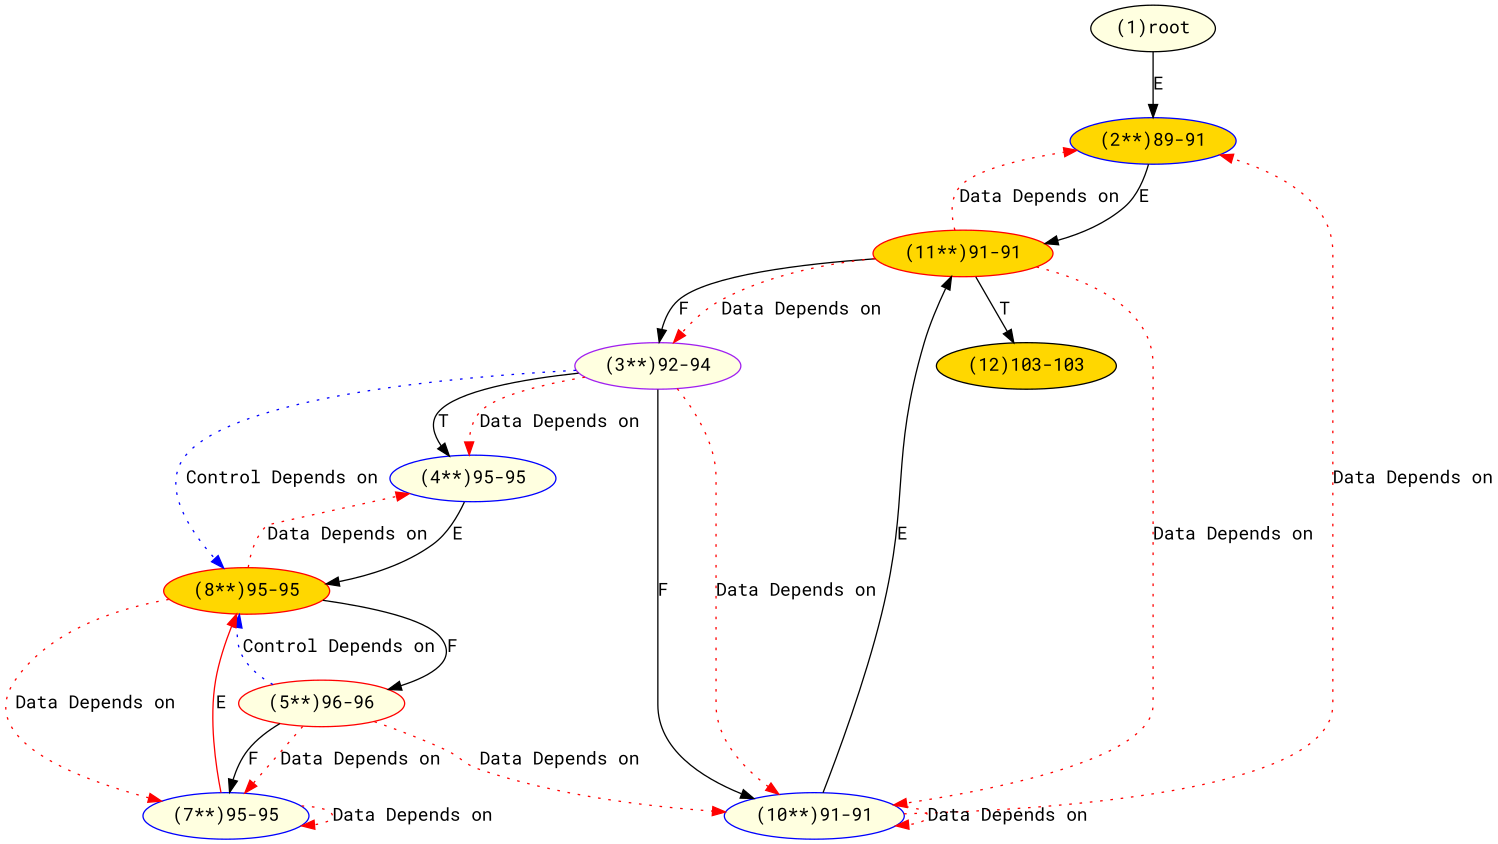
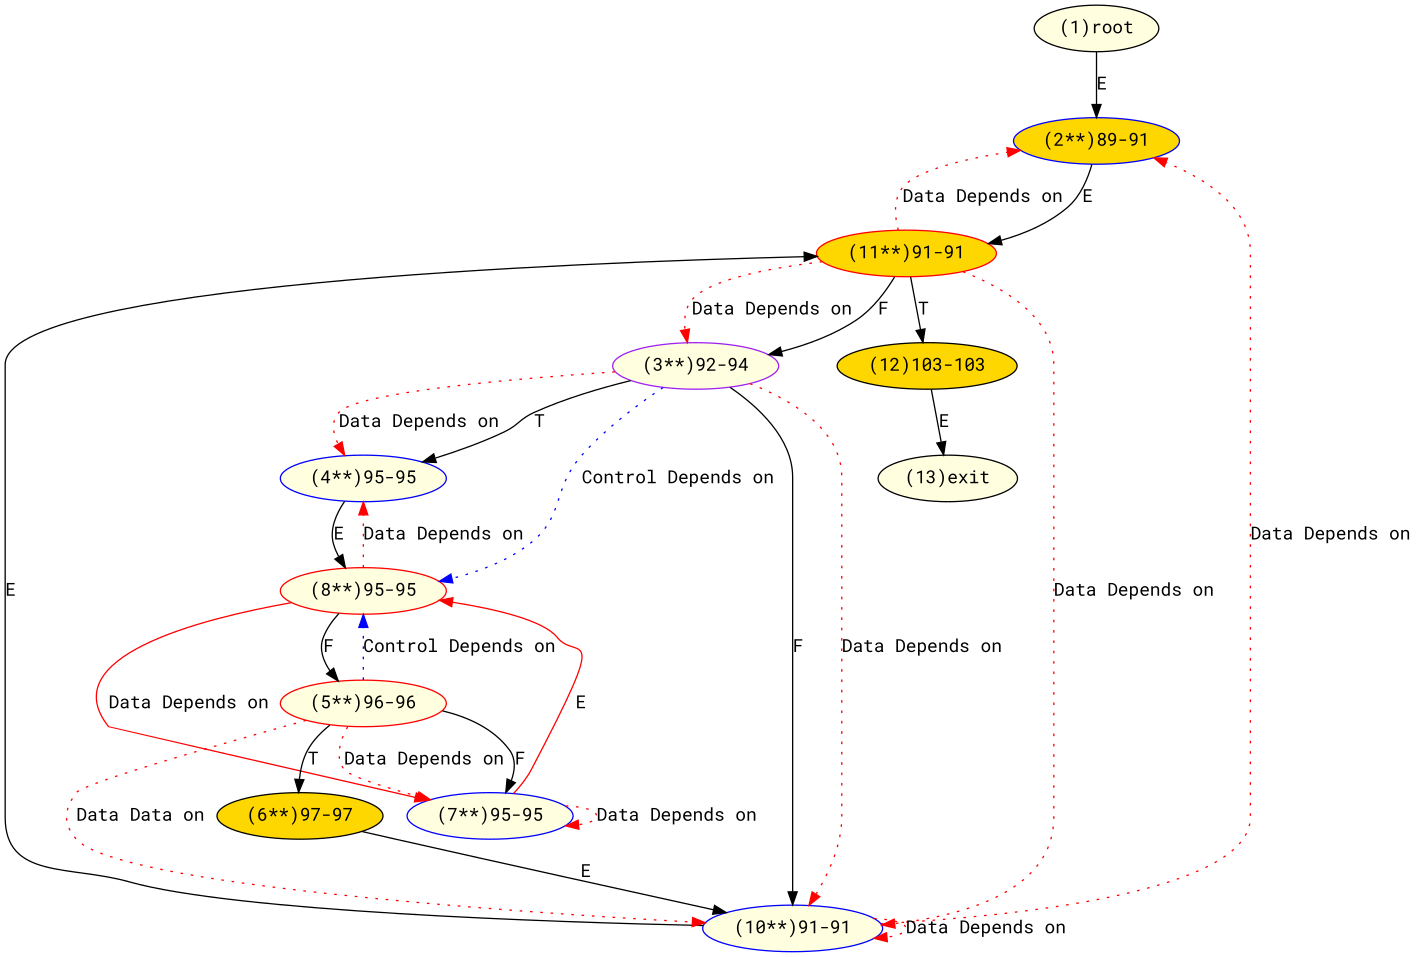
node "(13)exit": added
node "(8**)95-95": fillcolor gold -> lightyellow
edge "(8**)95-95" -> "(7**)95-95": style dotted -> solid
edge "(5**)96-96" -> "(10**)91-91": label "Data Depends on" -> "Data Data on"
node "(6**)97-97": added
